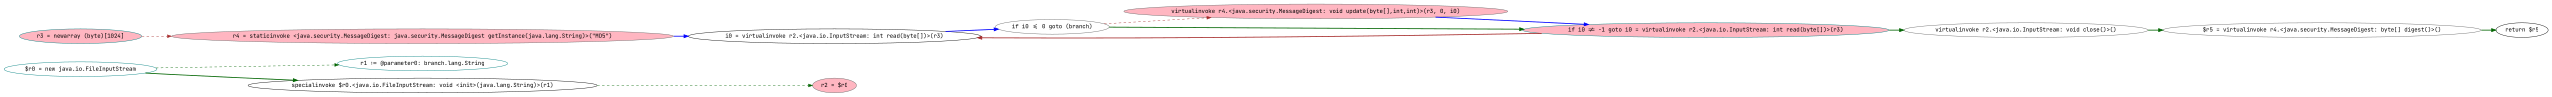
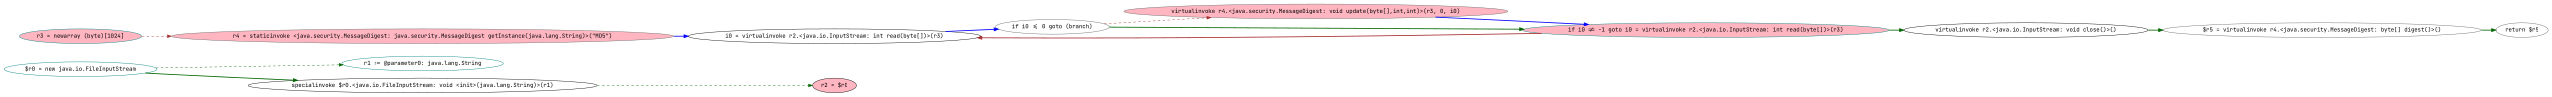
node "virtualinvoke r2.<java.io.InputStream: void close()>()": color gray40 -> black
node "return $r5": color black -> gray40
node "r1 := @parameter0: branch.lang.String": label "r1 := @parameter0: branch.lang.String" -> "r1 := @parameter0: java.lang.String"
node "r2 = $r0": color gray40 -> black
